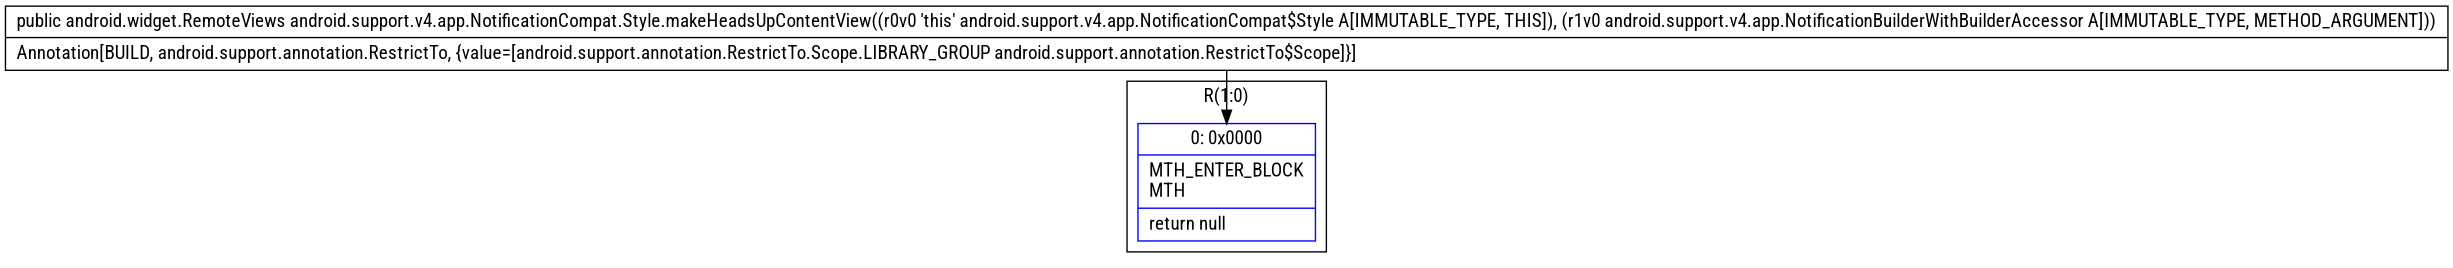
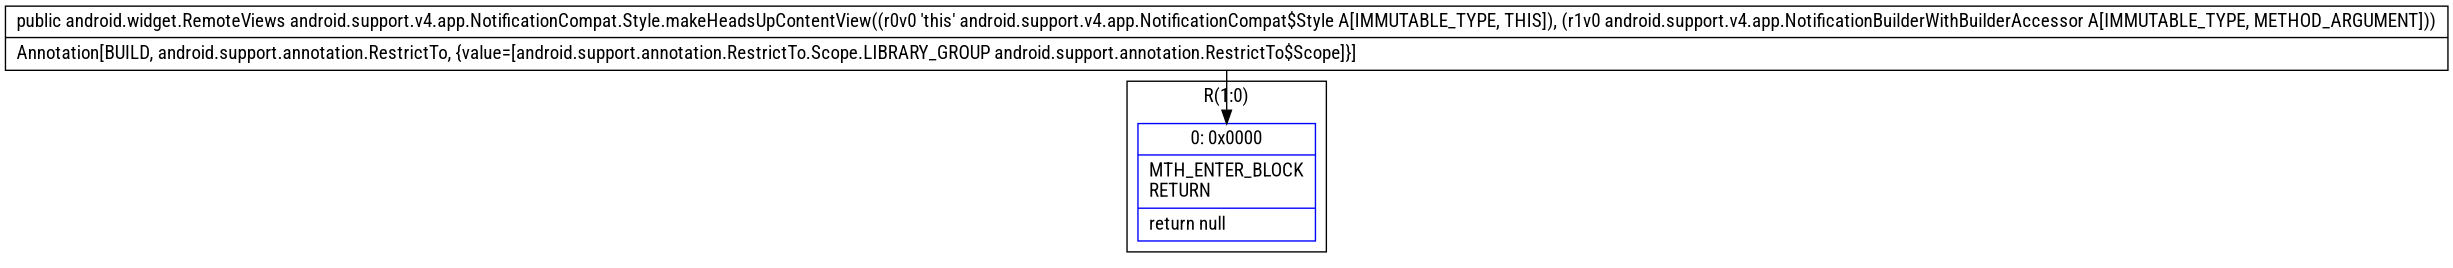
node "0: 0x0000": text "MTH" -> "RETURN"
